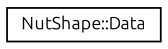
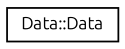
node "NutShape::Data": label "NutShape::Data" -> "Data::Data"
